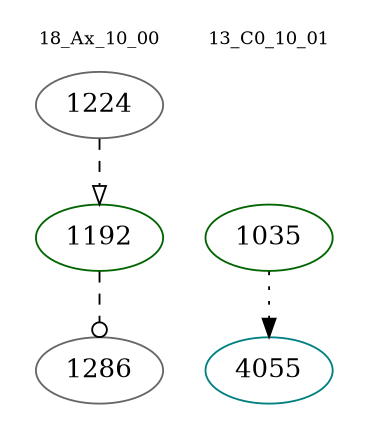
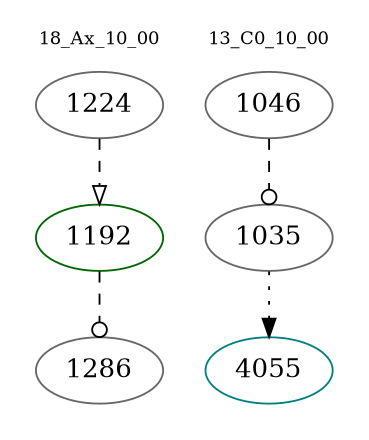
cluster "13_C0_10_01": label "13_C0_10_01" -> "13_C0_10_00"
node "1046": added
node "1035": color darkgreen -> gray40
